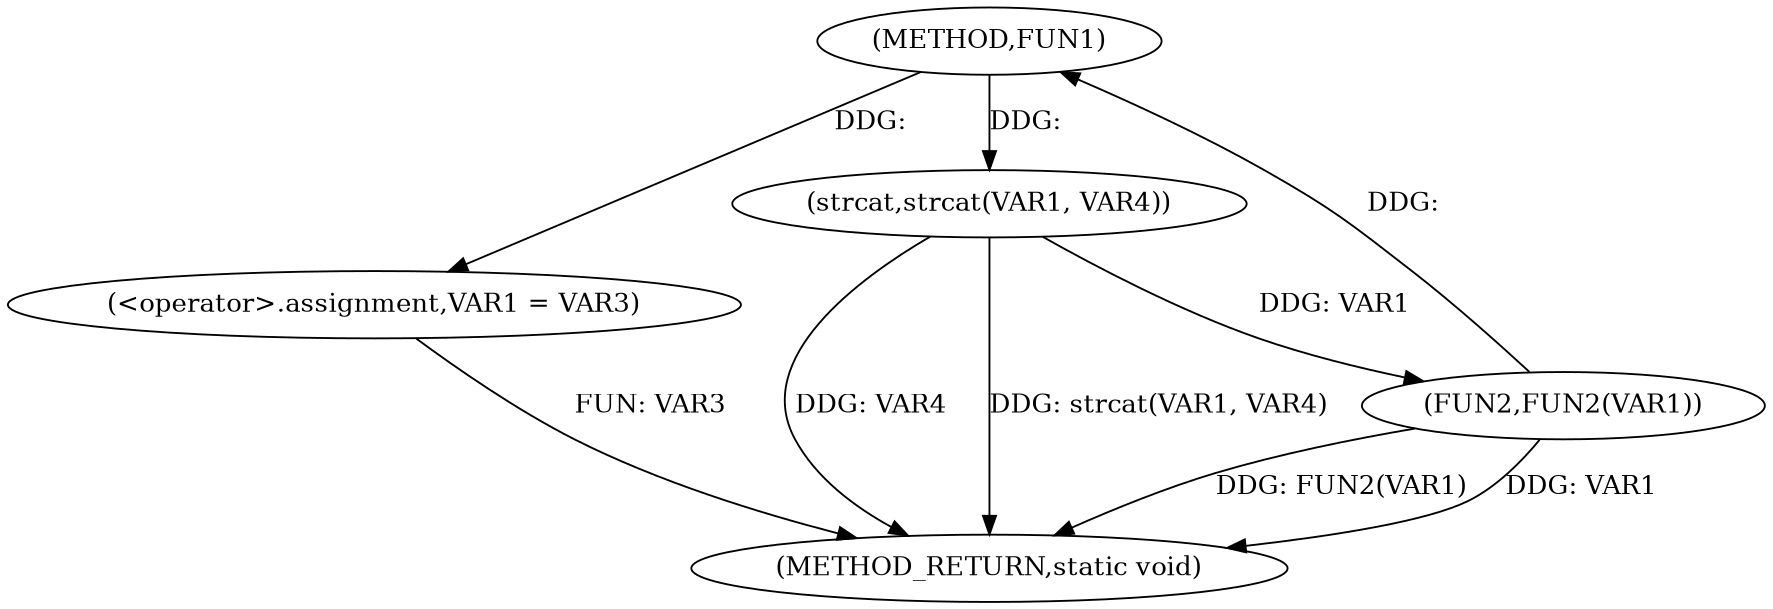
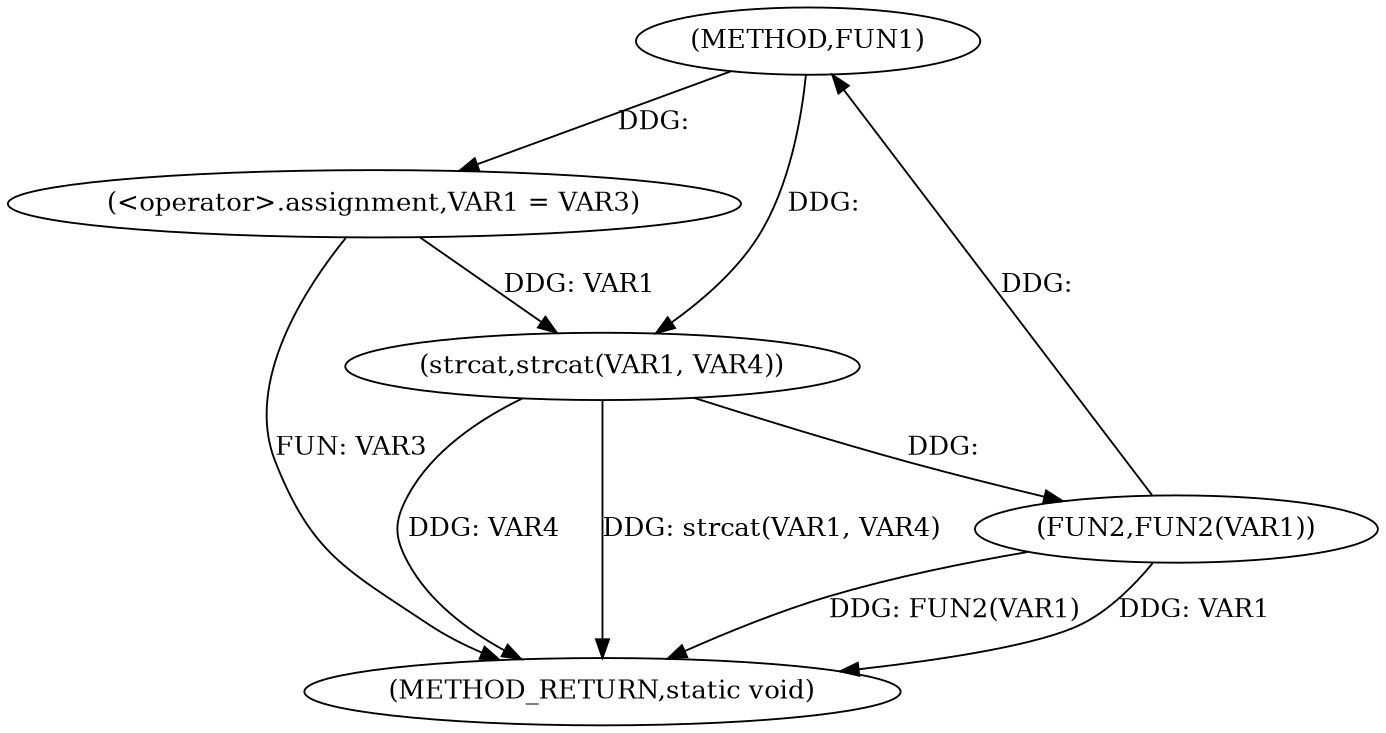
edge "(<operator>.assignment,VAR1 = VAR3)" -> "(strcat,strcat(VAR1, VAR4))": added, label "DDG: VAR1"
edge "(strcat,strcat(VAR1, VAR4))" -> "(FUN2,FUN2(VAR1))": label "DDG: VAR1" -> "DDG: "
